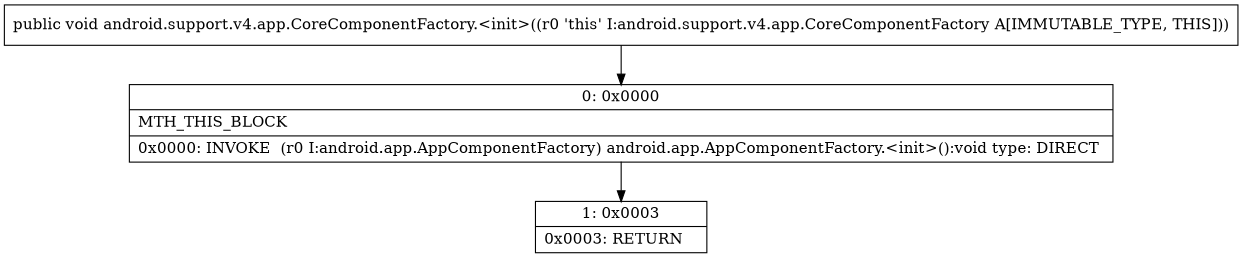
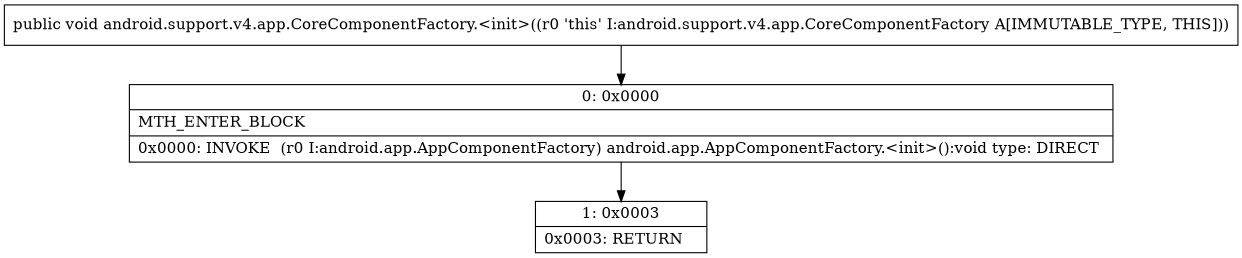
node "0: 0x0000": text "MTH_THIS_BLOCK" -> "MTH_ENTER_BLOCK"
